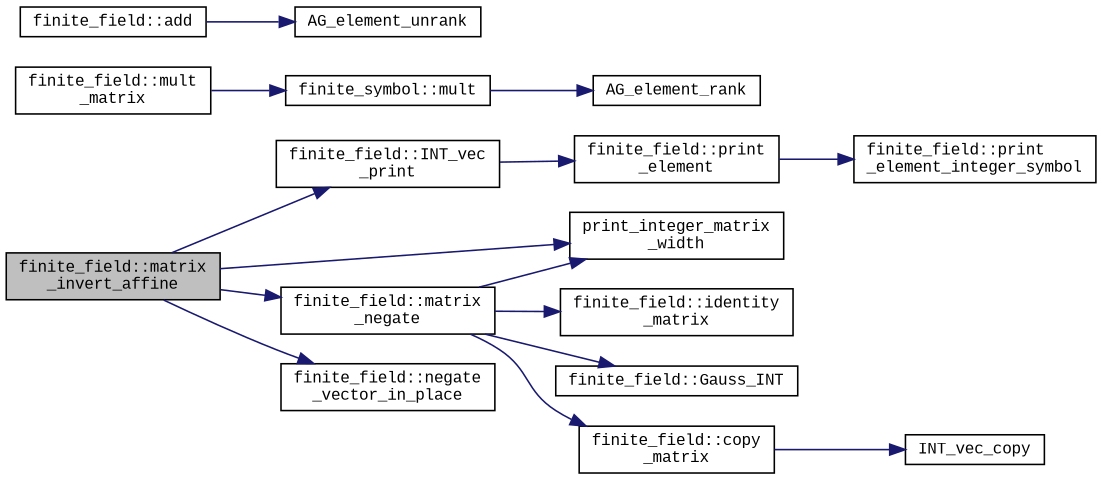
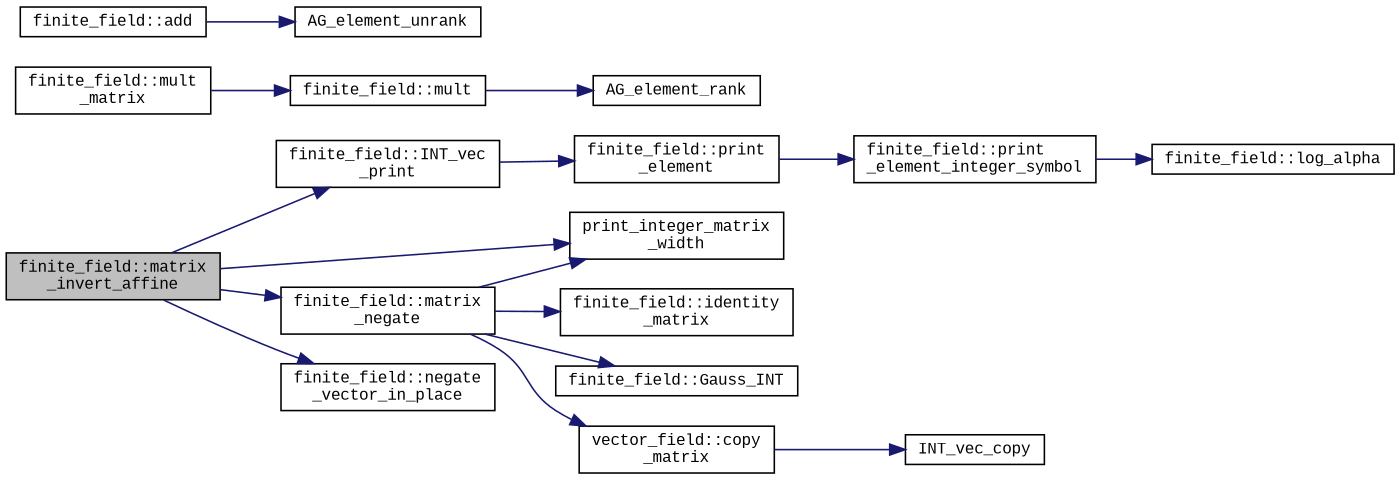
node "finite_symbol::mult": label "finite_symbol::mult" -> "finite_field::mult"
node "finite_field::log_alpha": added
node "finite_field::copy _matrix": label "finite_field::copy _matrix" -> "vector_field::copy _matrix"
